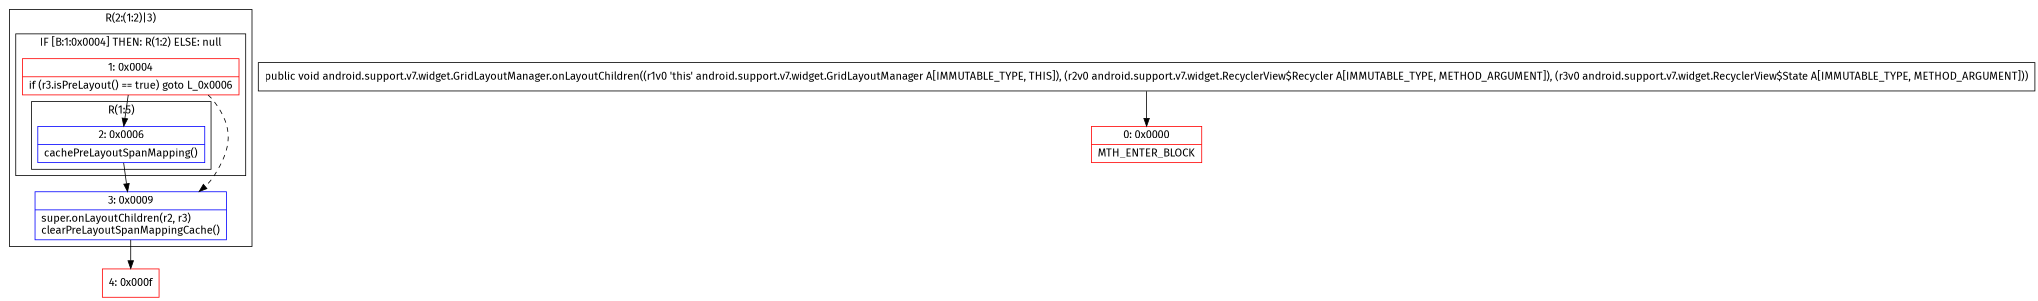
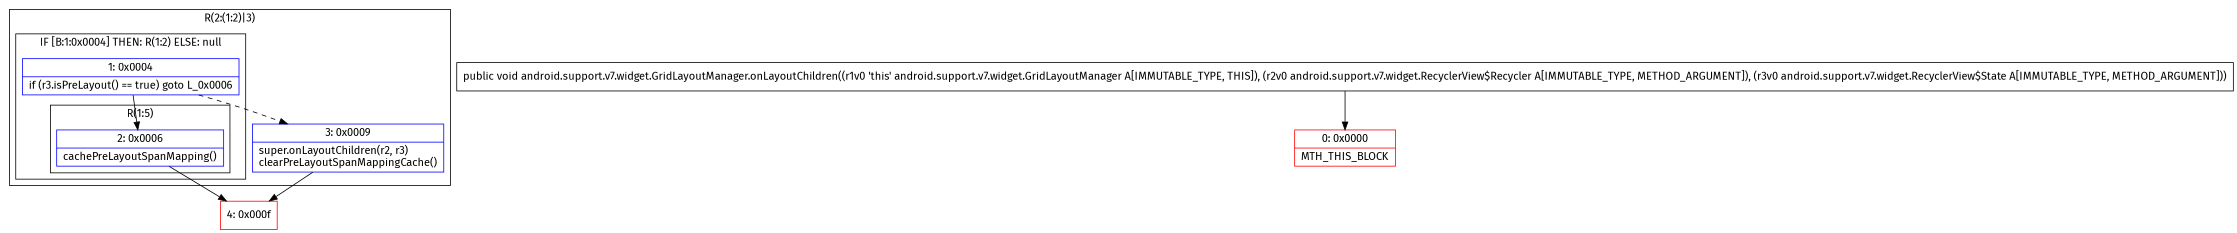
node "1: 0x0004": color red -> blue
node "0: 0x0000": text "MTH_ENTER_BLOCK" -> "MTH_THIS_BLOCK"
edge "2: 0x0006" -> "3: 0x0009": now "2: 0x0006" -> "4: 0x000f"
